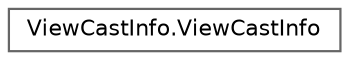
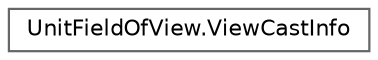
node "ViewCastInfo.ViewCastInfo": label "ViewCastInfo.ViewCastInfo" -> "UnitFieldOfView.ViewCastInfo"
